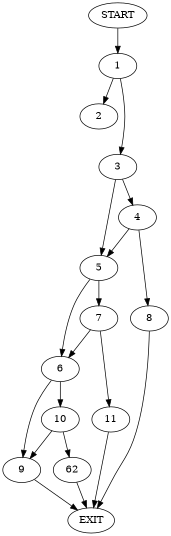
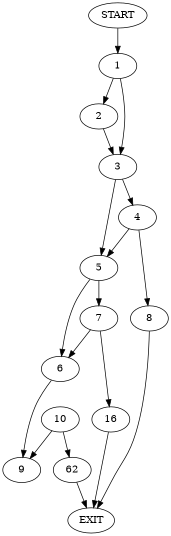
edge "2" -> "3": added
edge "6" -> "10": removed
node "11": label "11" -> "16"
edge "9" -> "EXIT": removed
